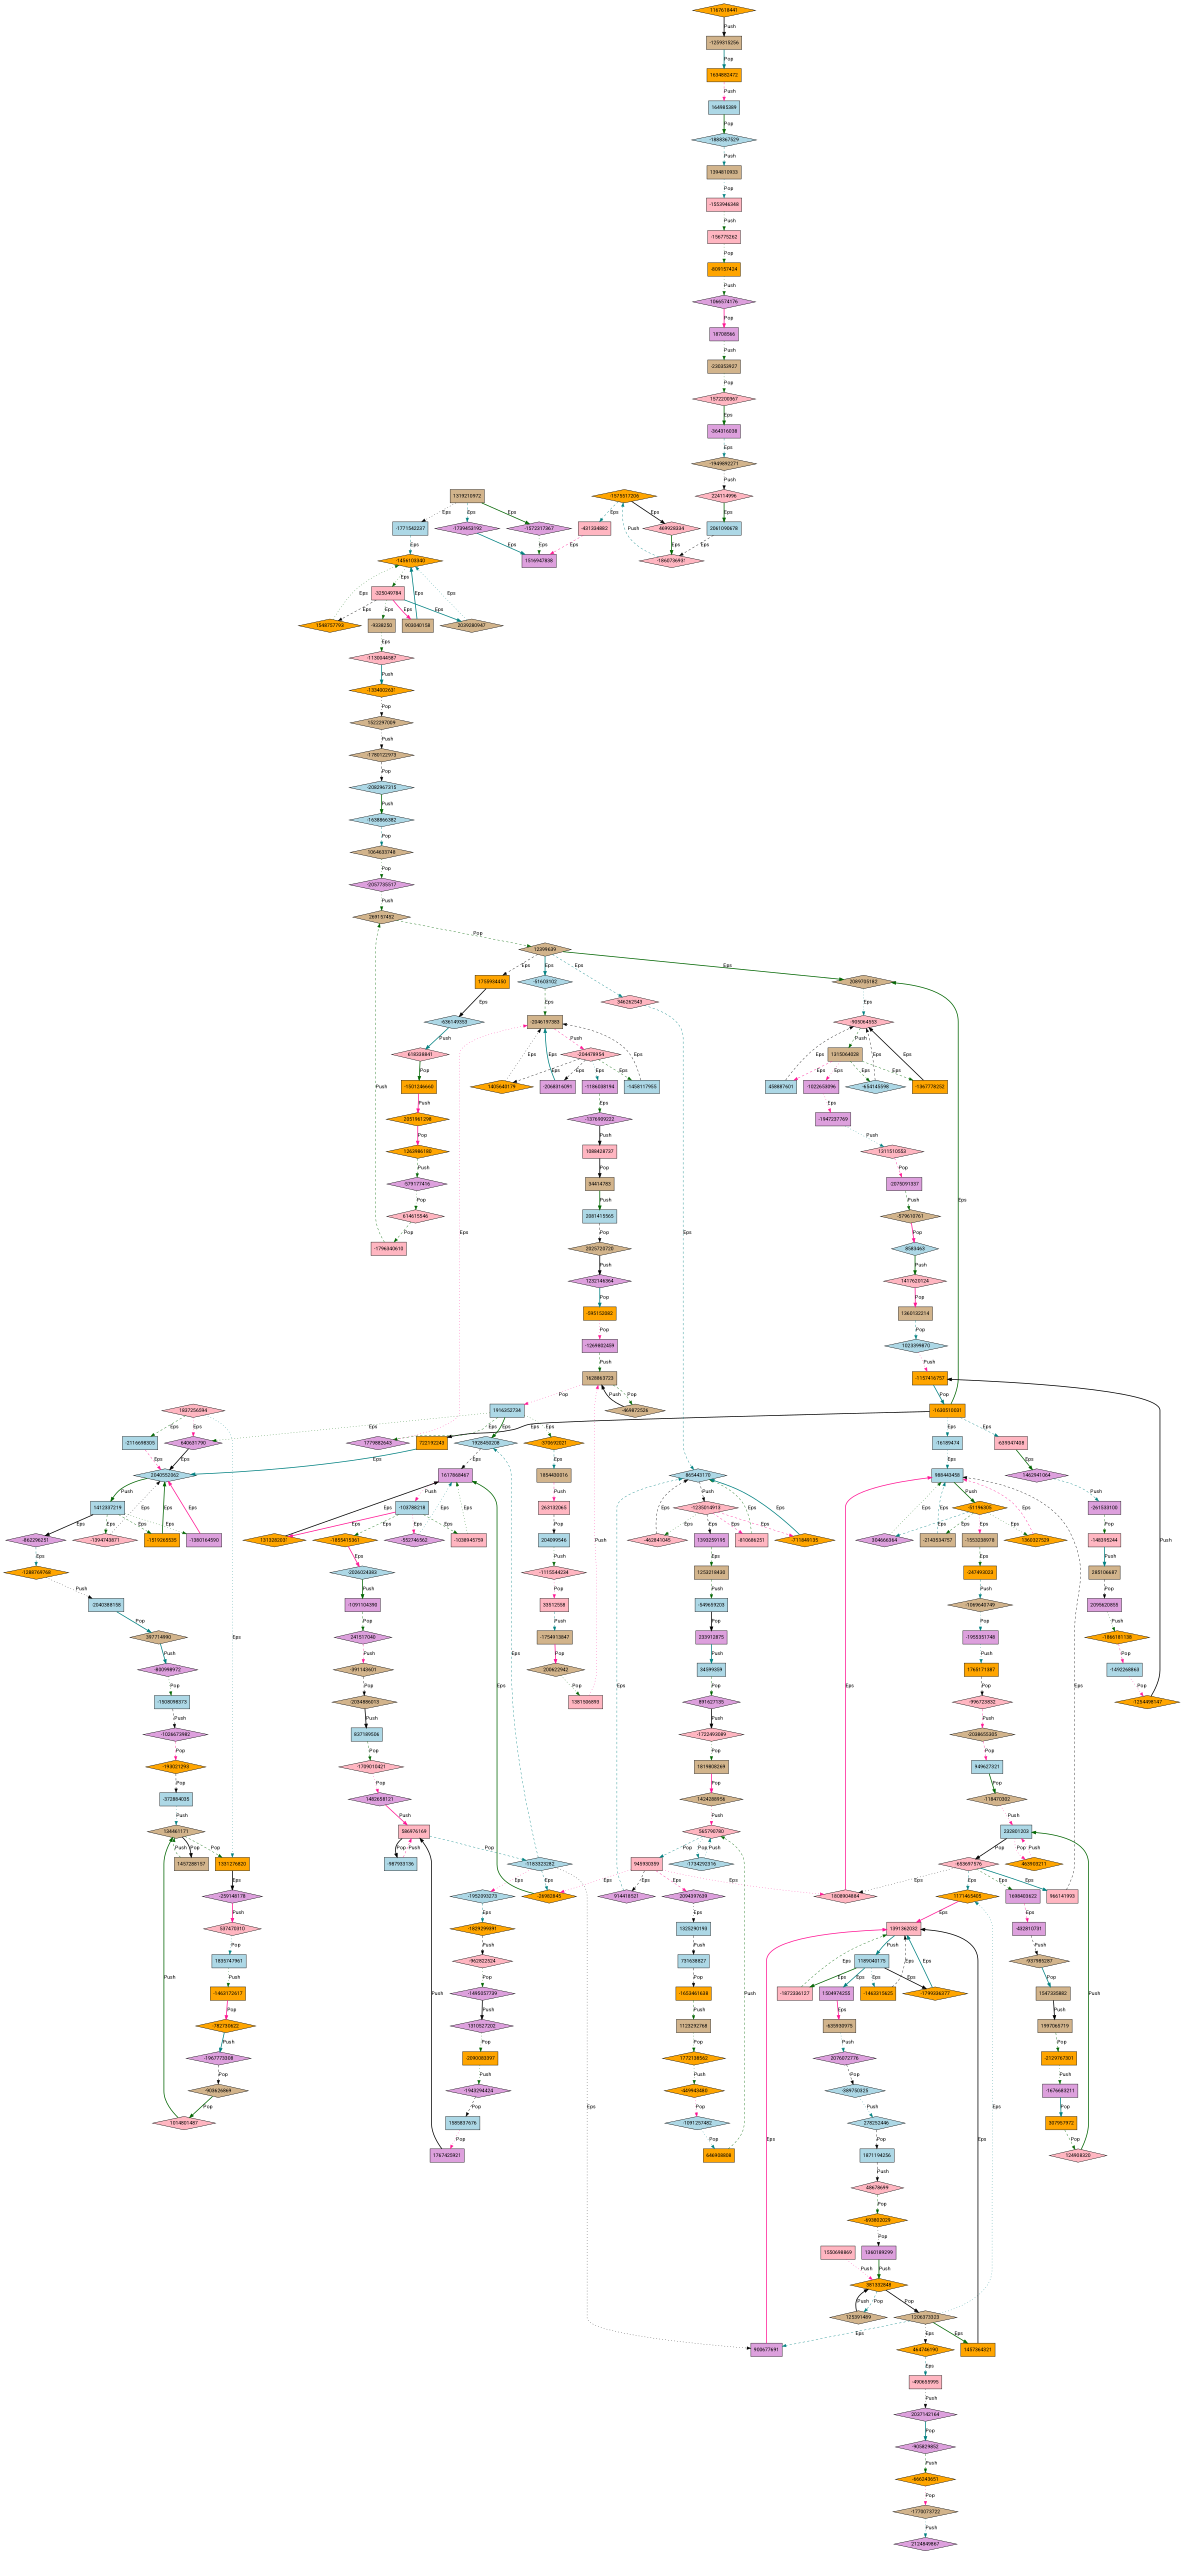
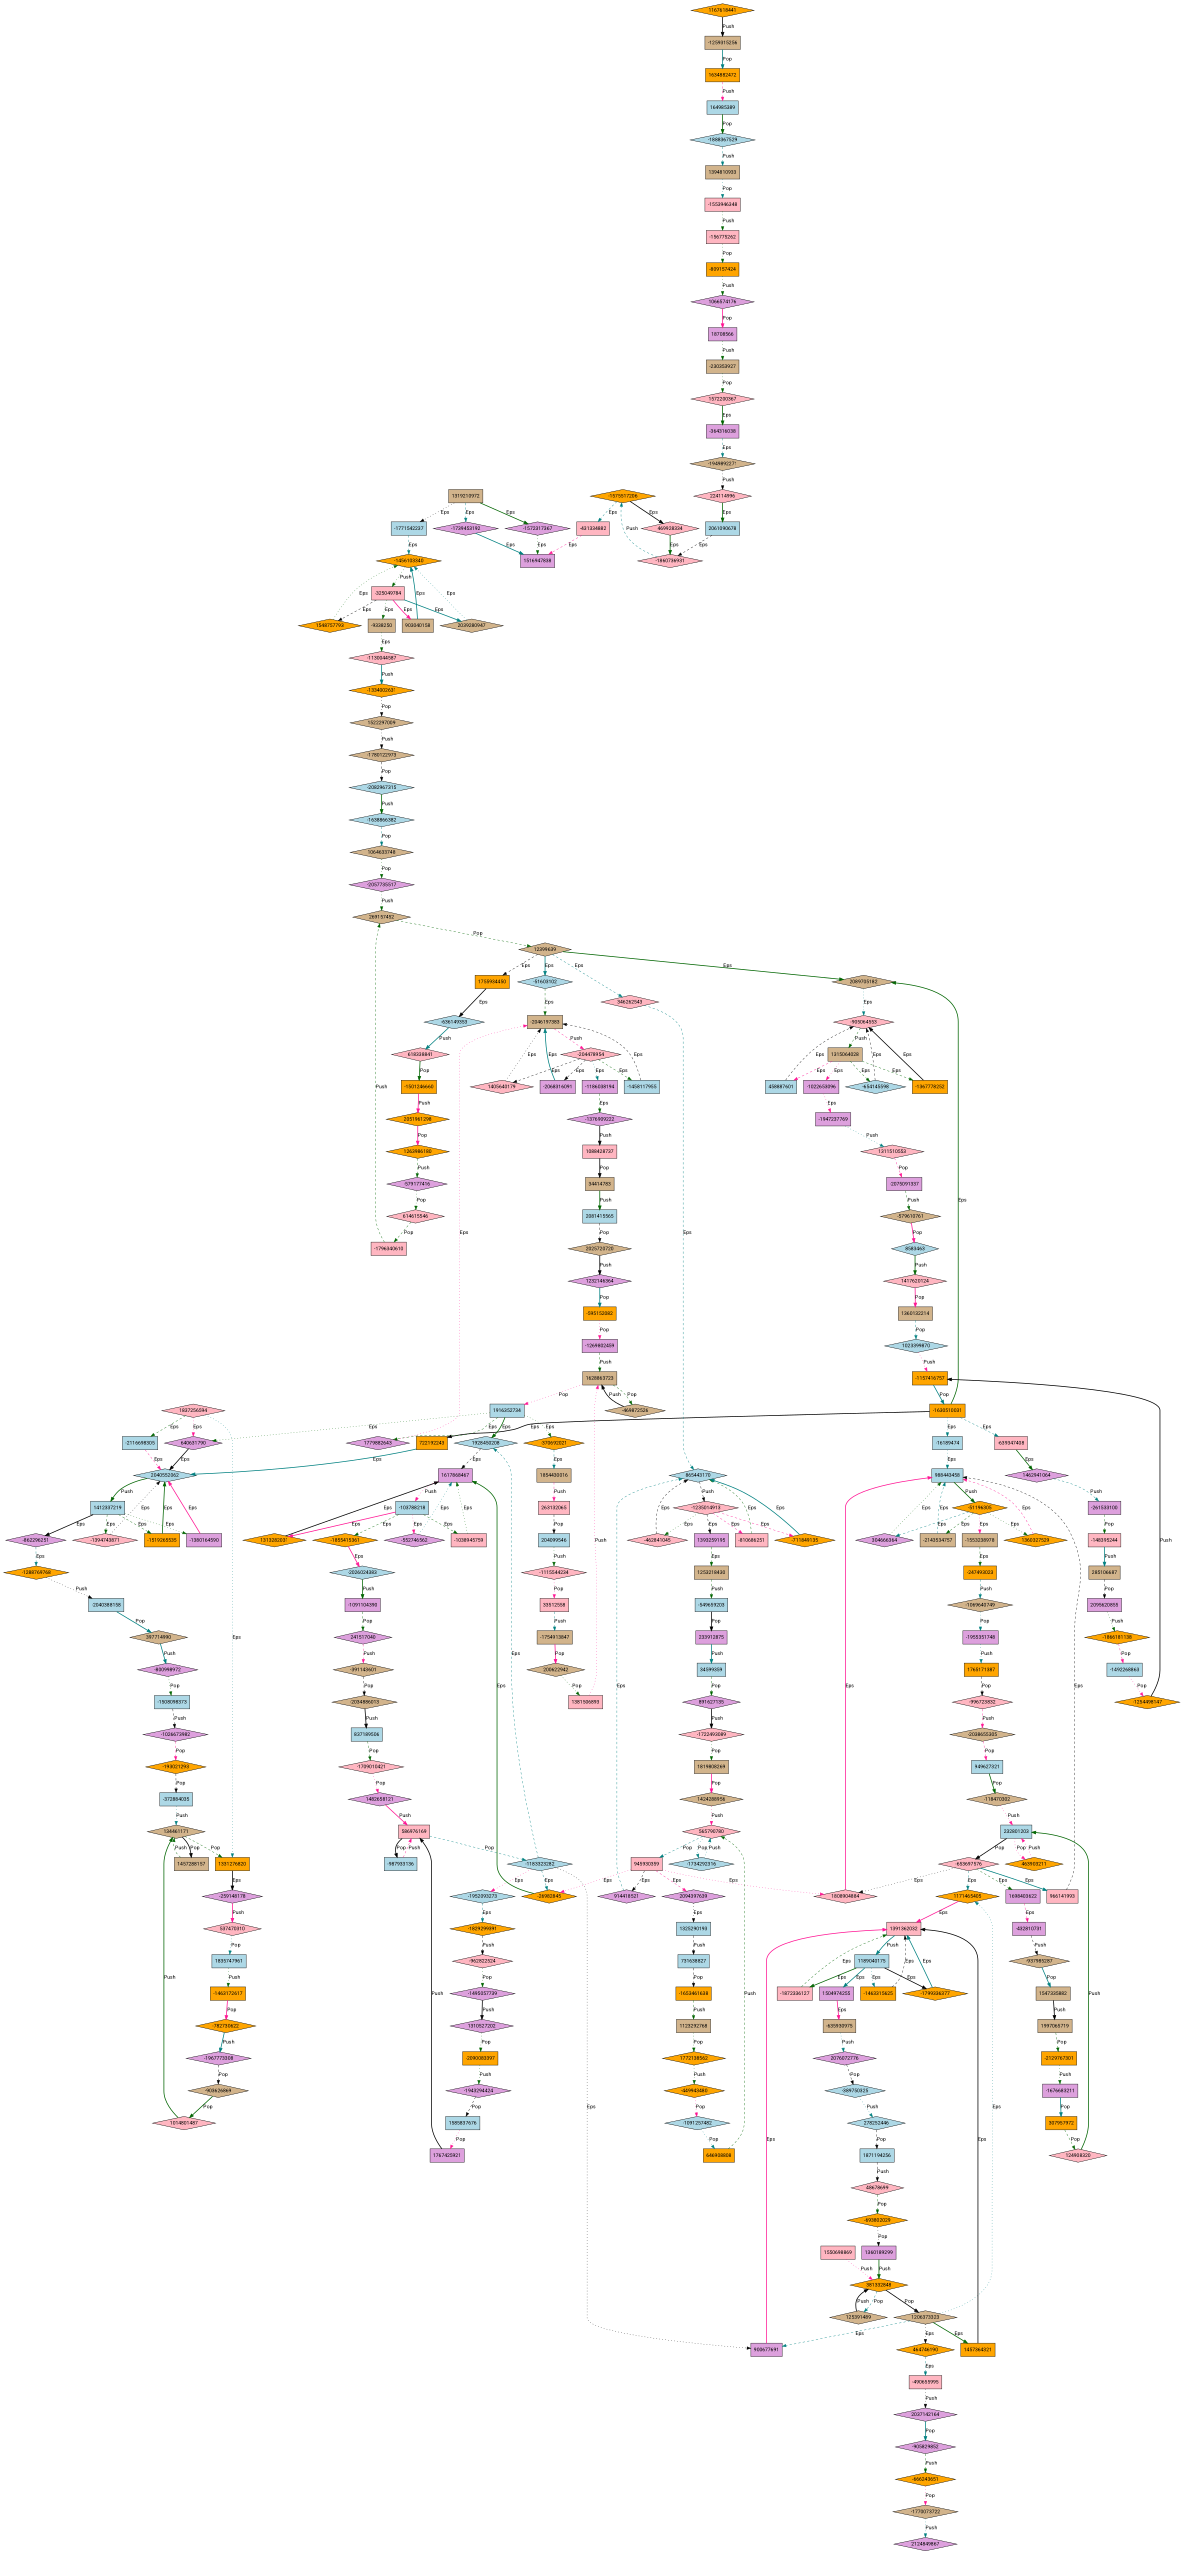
edge "-1456103340" -> "-325049784": label "Eps" -> "Push"
node "1405640179": fillcolor orange -> lightpink
